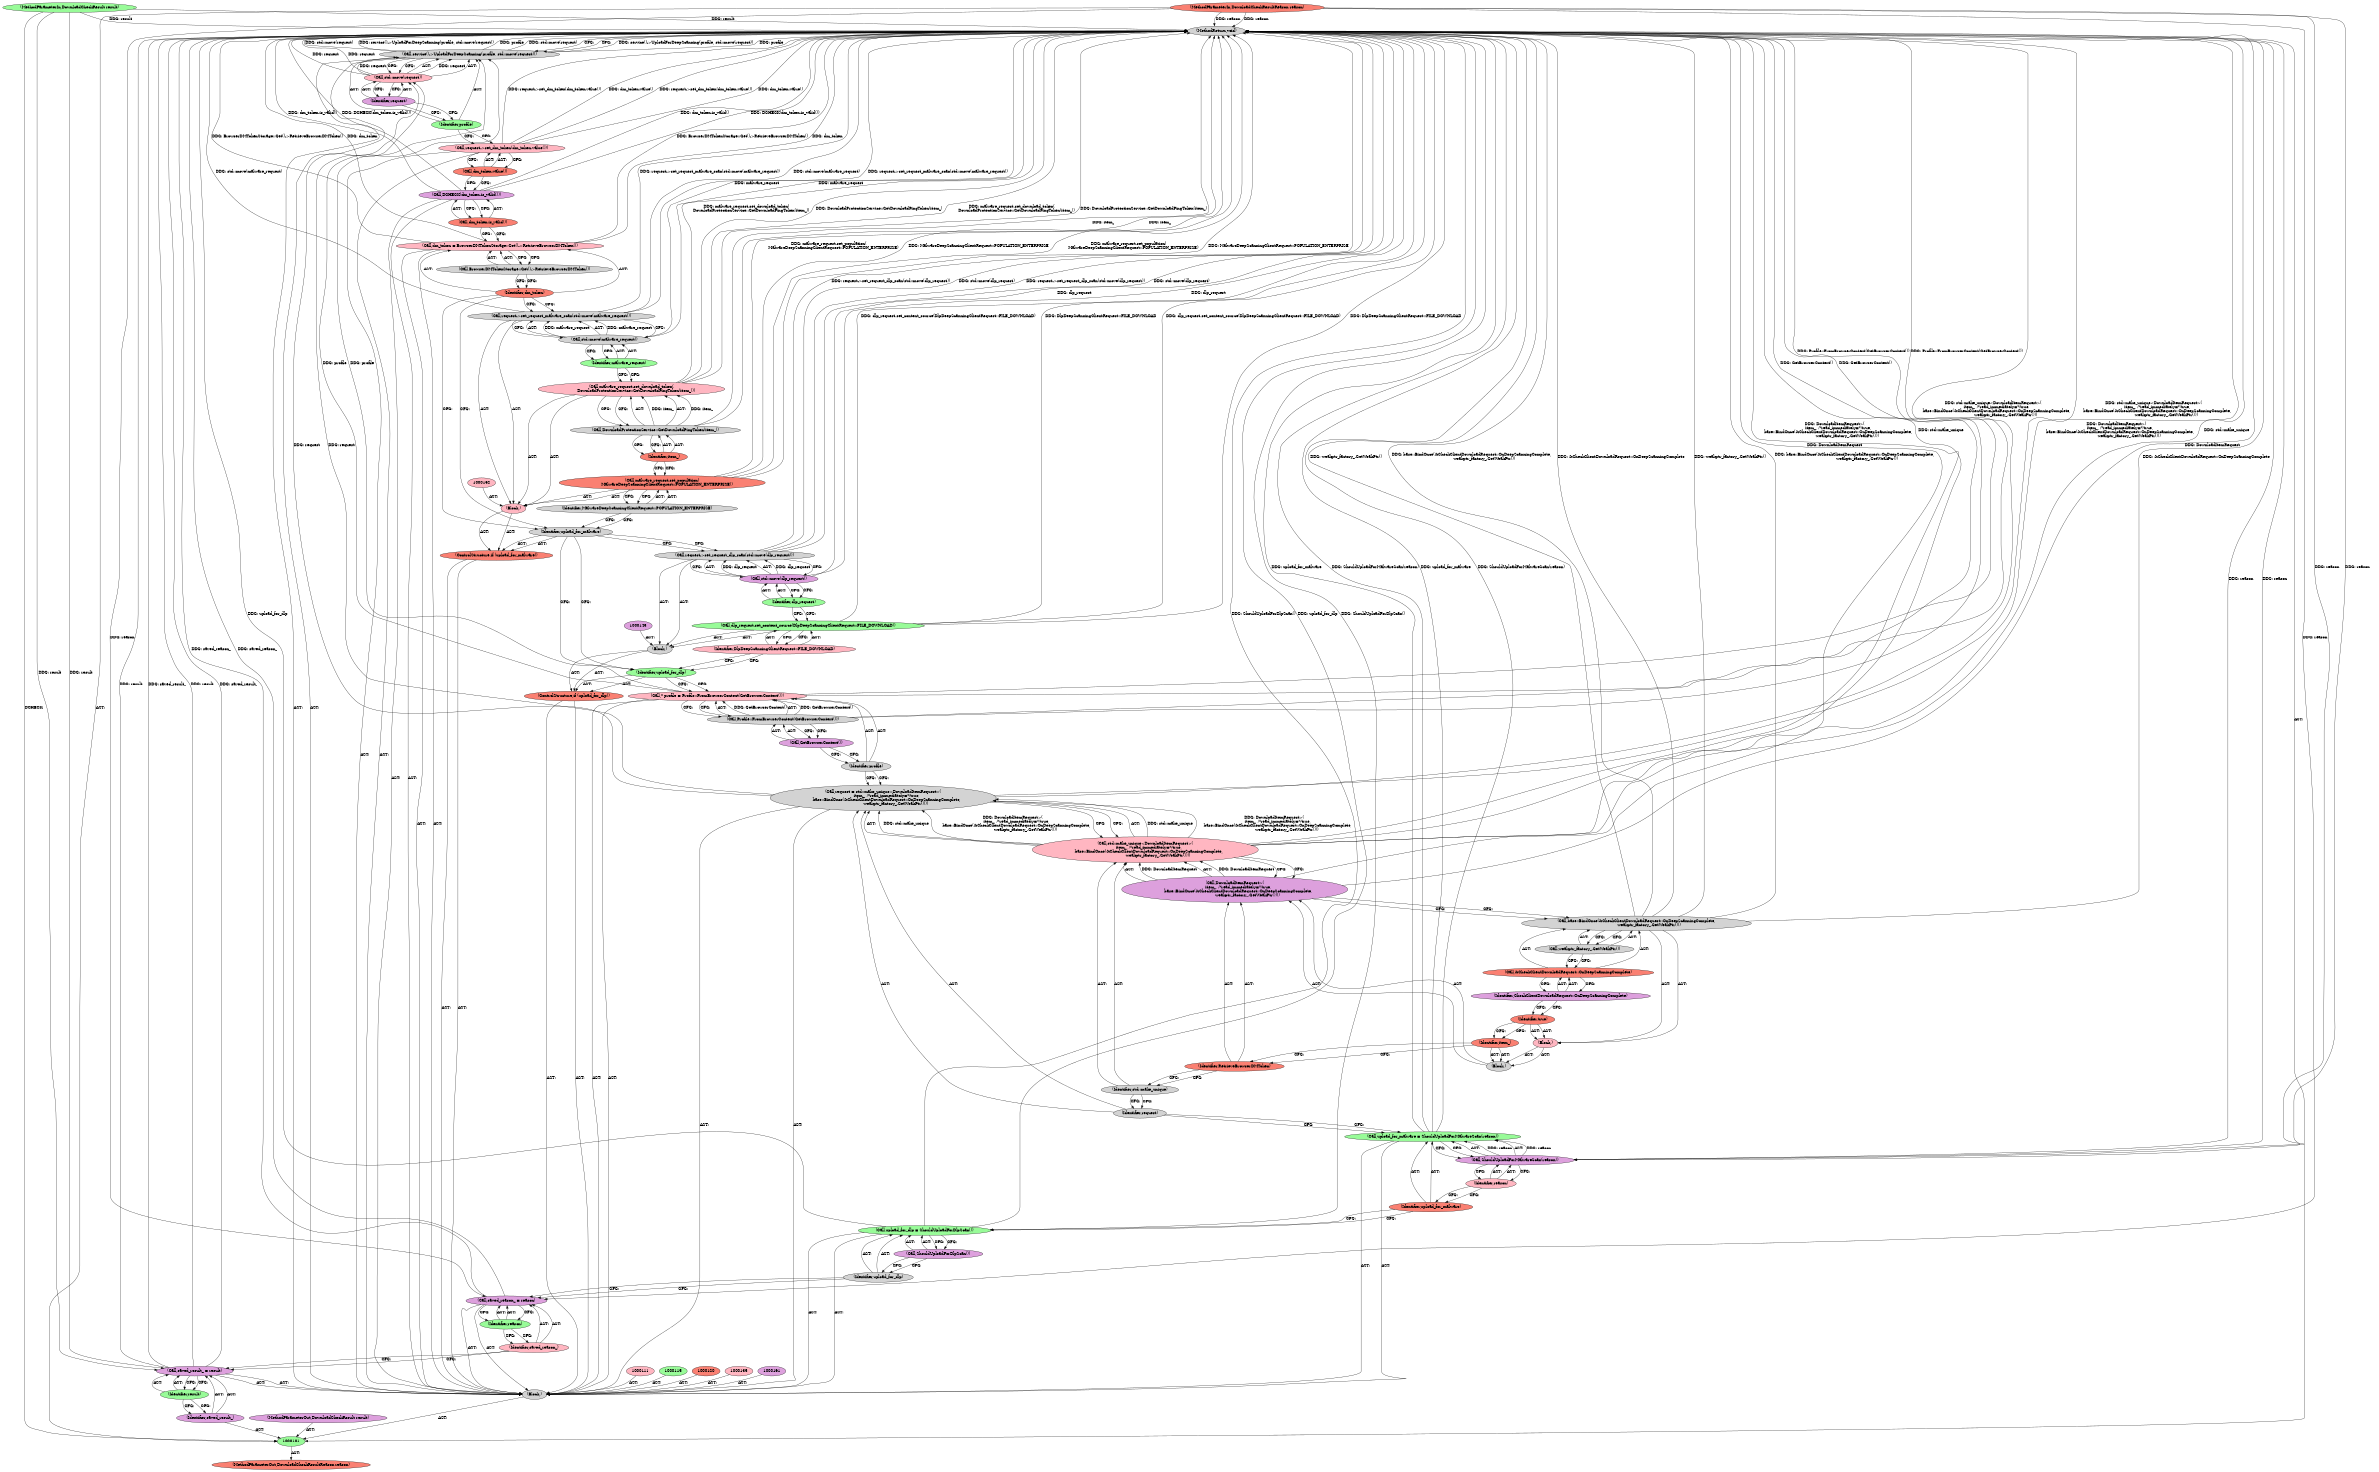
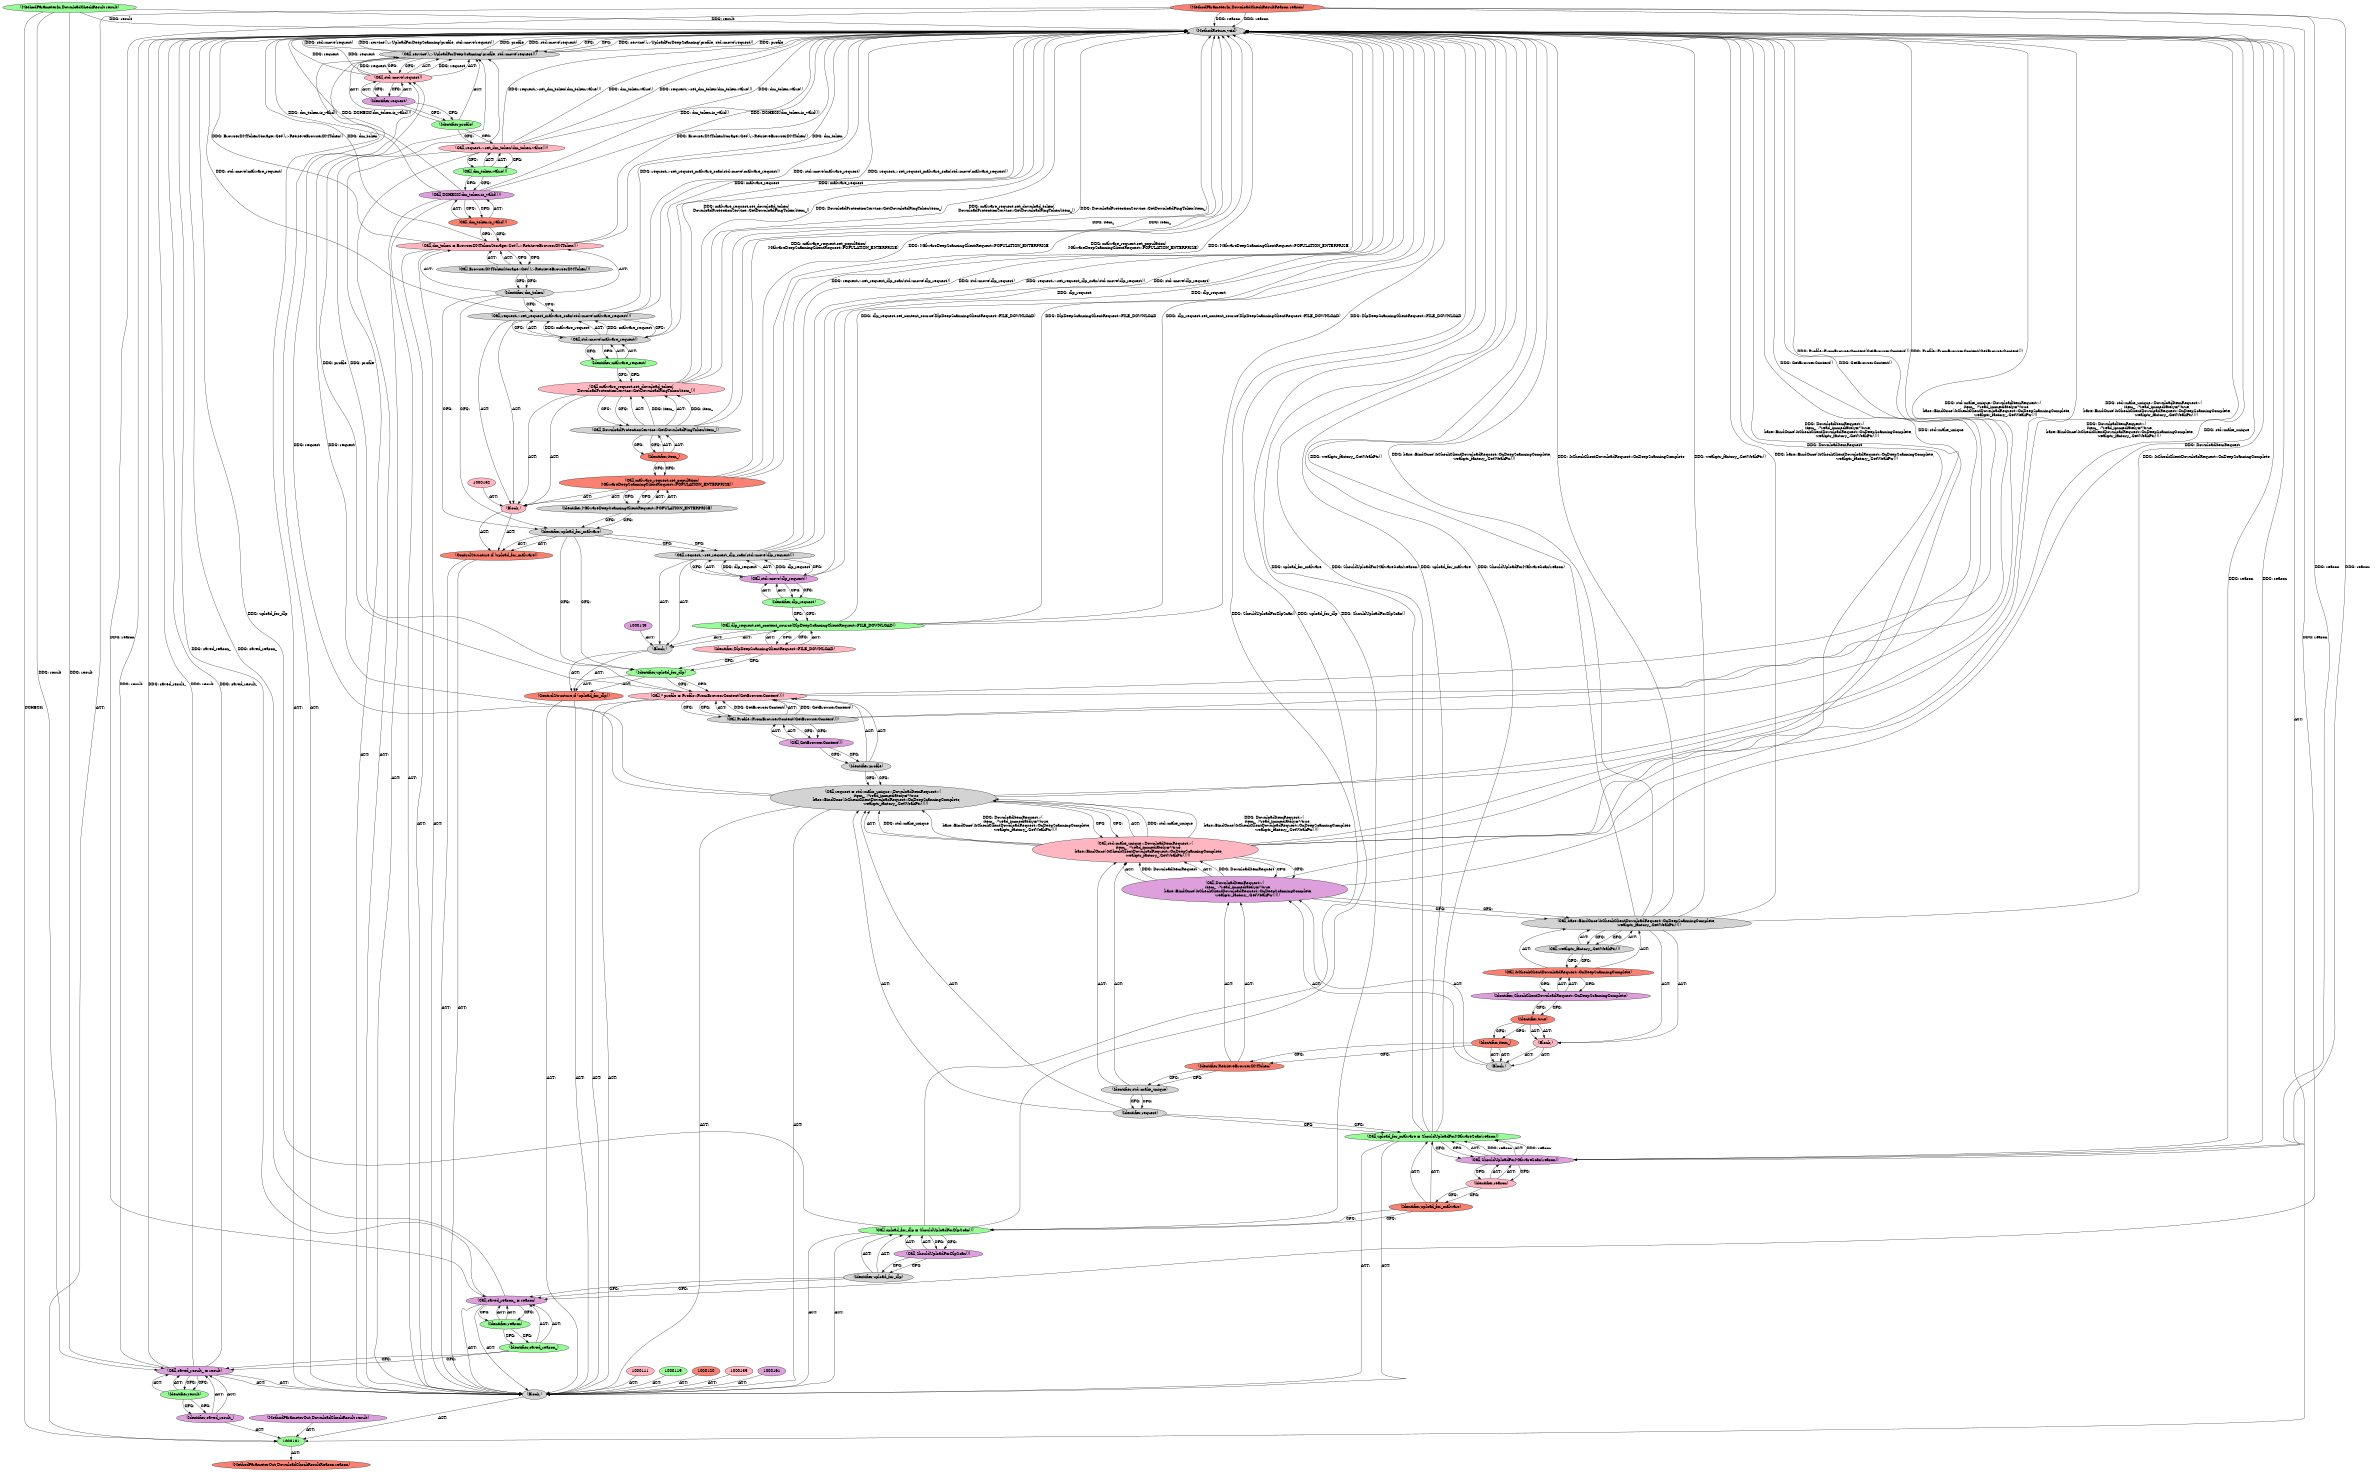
node "(Call,dm_token.value())": fillcolor salmon -> palegreen
node "(Identifier,dm_token)": fillcolor salmon -> lightgrey
node "(Identifier,saved_reason_)": fillcolor lightpink -> palegreen
